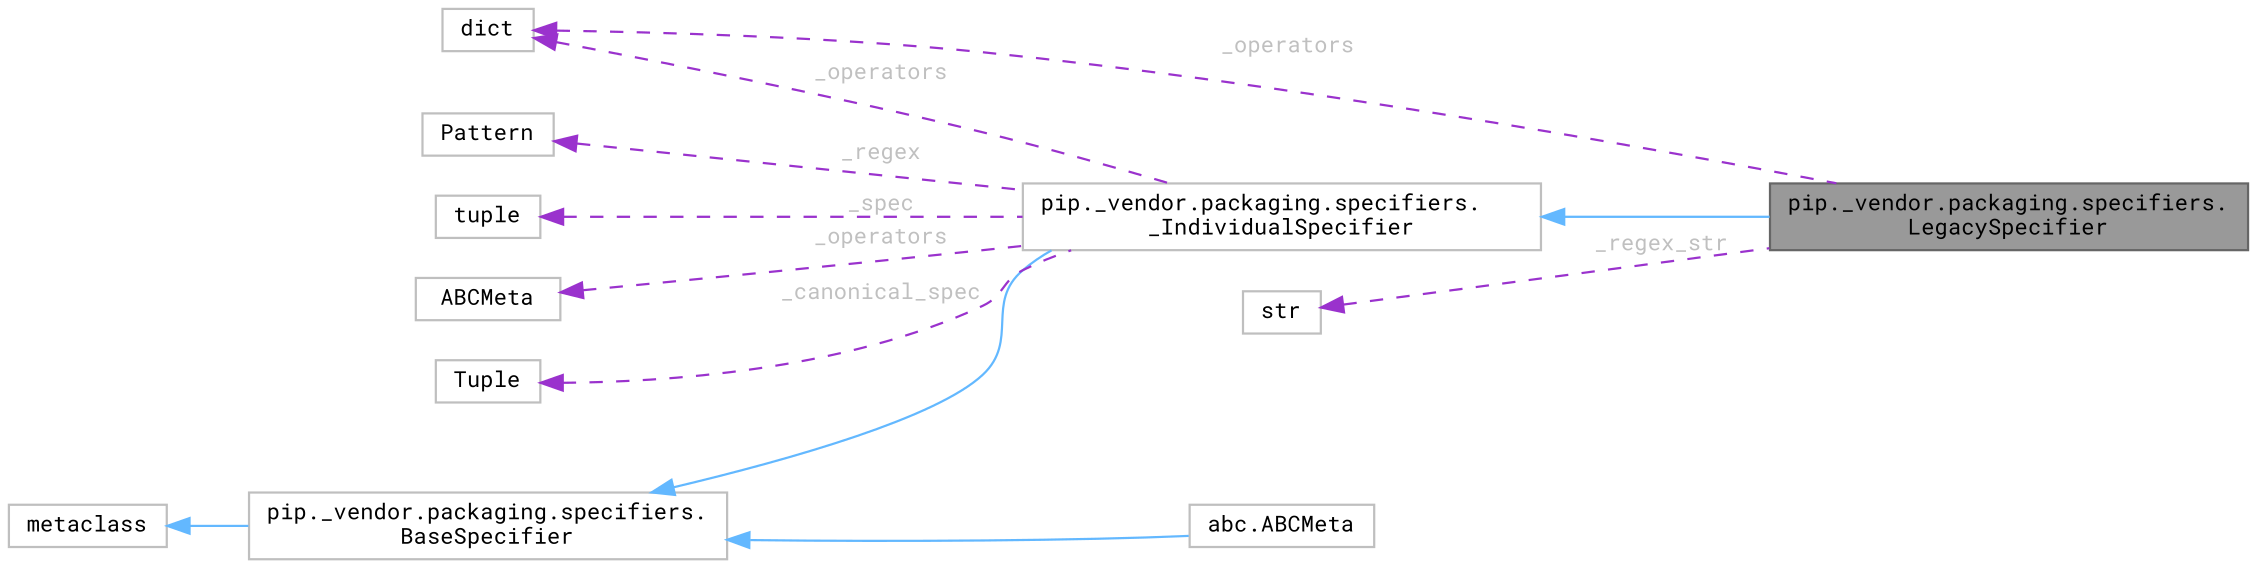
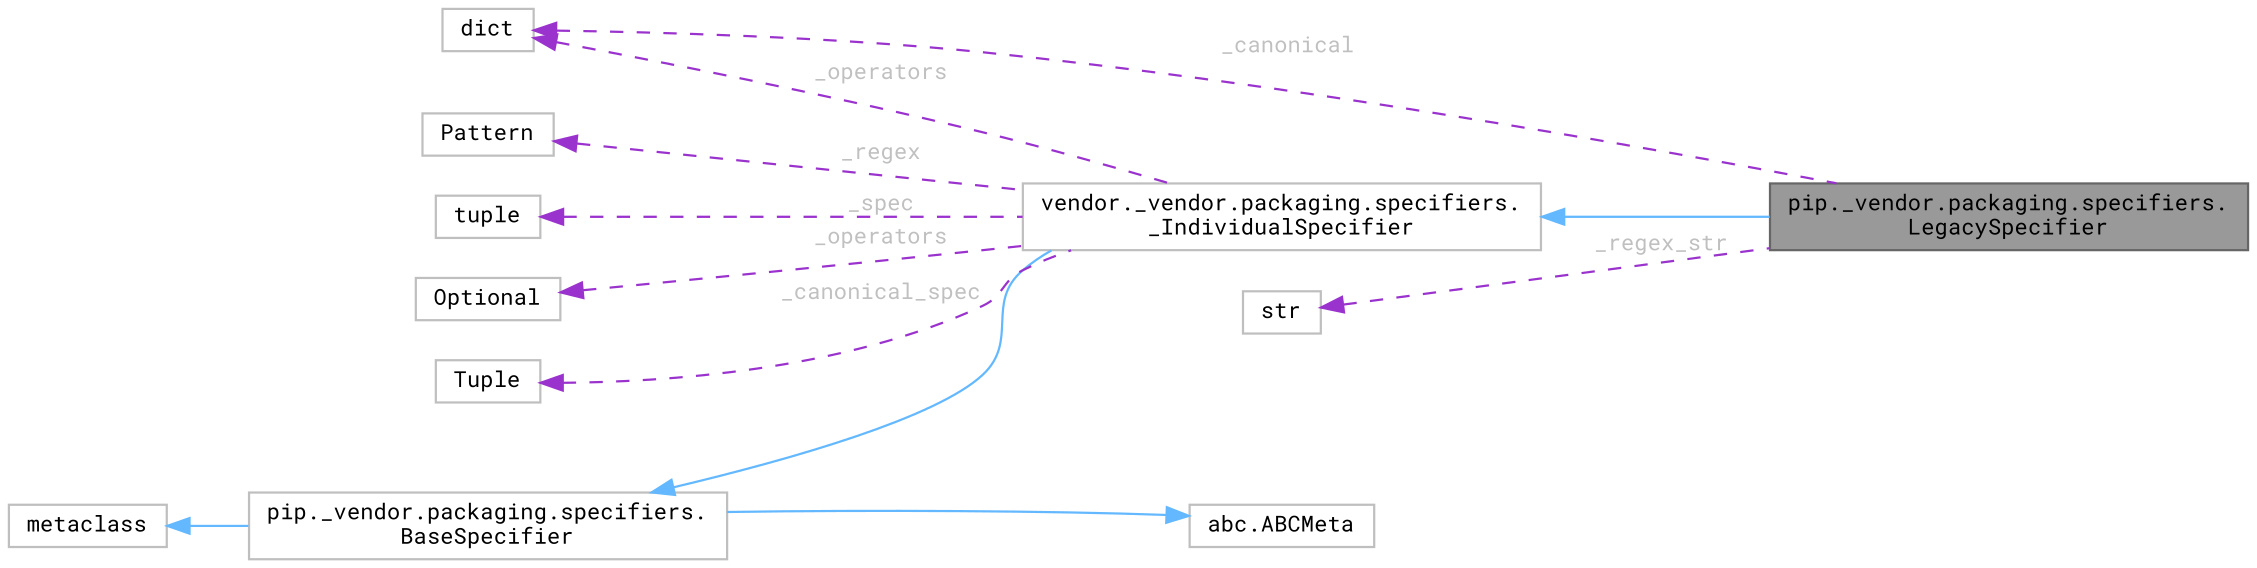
edge "pip._vendor.packaging.specifiers. LegacySpecifier" -> "dict": label " _operators" -> " _canonical"
node "pip._vendor.packaging.specifiers. _IndividualSpecifier": label "pip._vendor.packaging.specifiers. _IndividualSpecifier" -> "vendor._vendor.packaging.specifiers. _IndividualSpecifier"
node "ABCMeta": label "ABCMeta" -> "Optional"
edge "abc.ABCMeta" -> "pip._vendor.packaging.specifiers. BaseSpecifier": reversed
